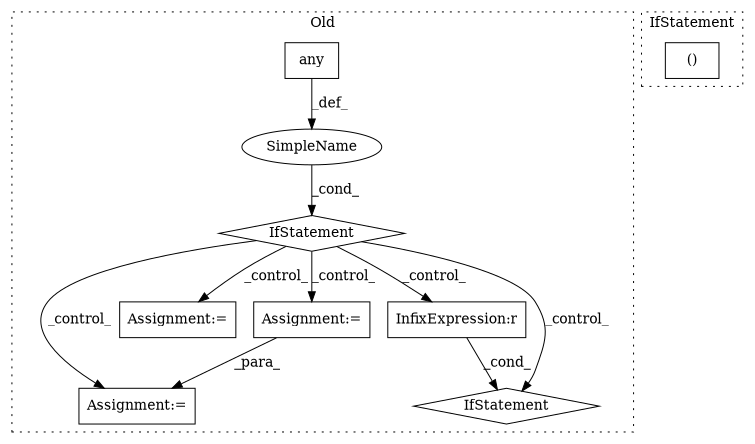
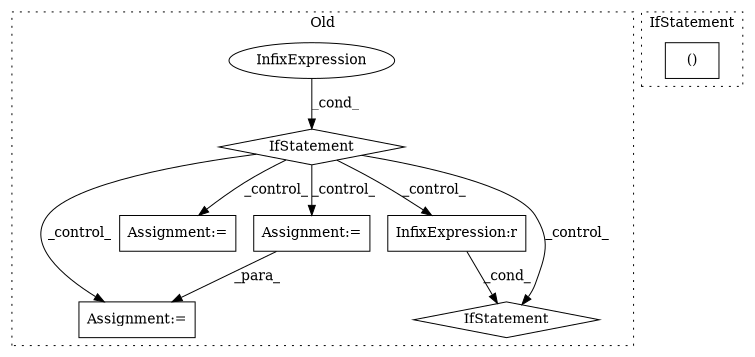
node "any": removed
node "SimpleName": label "SimpleName" -> "InfixExpression"
